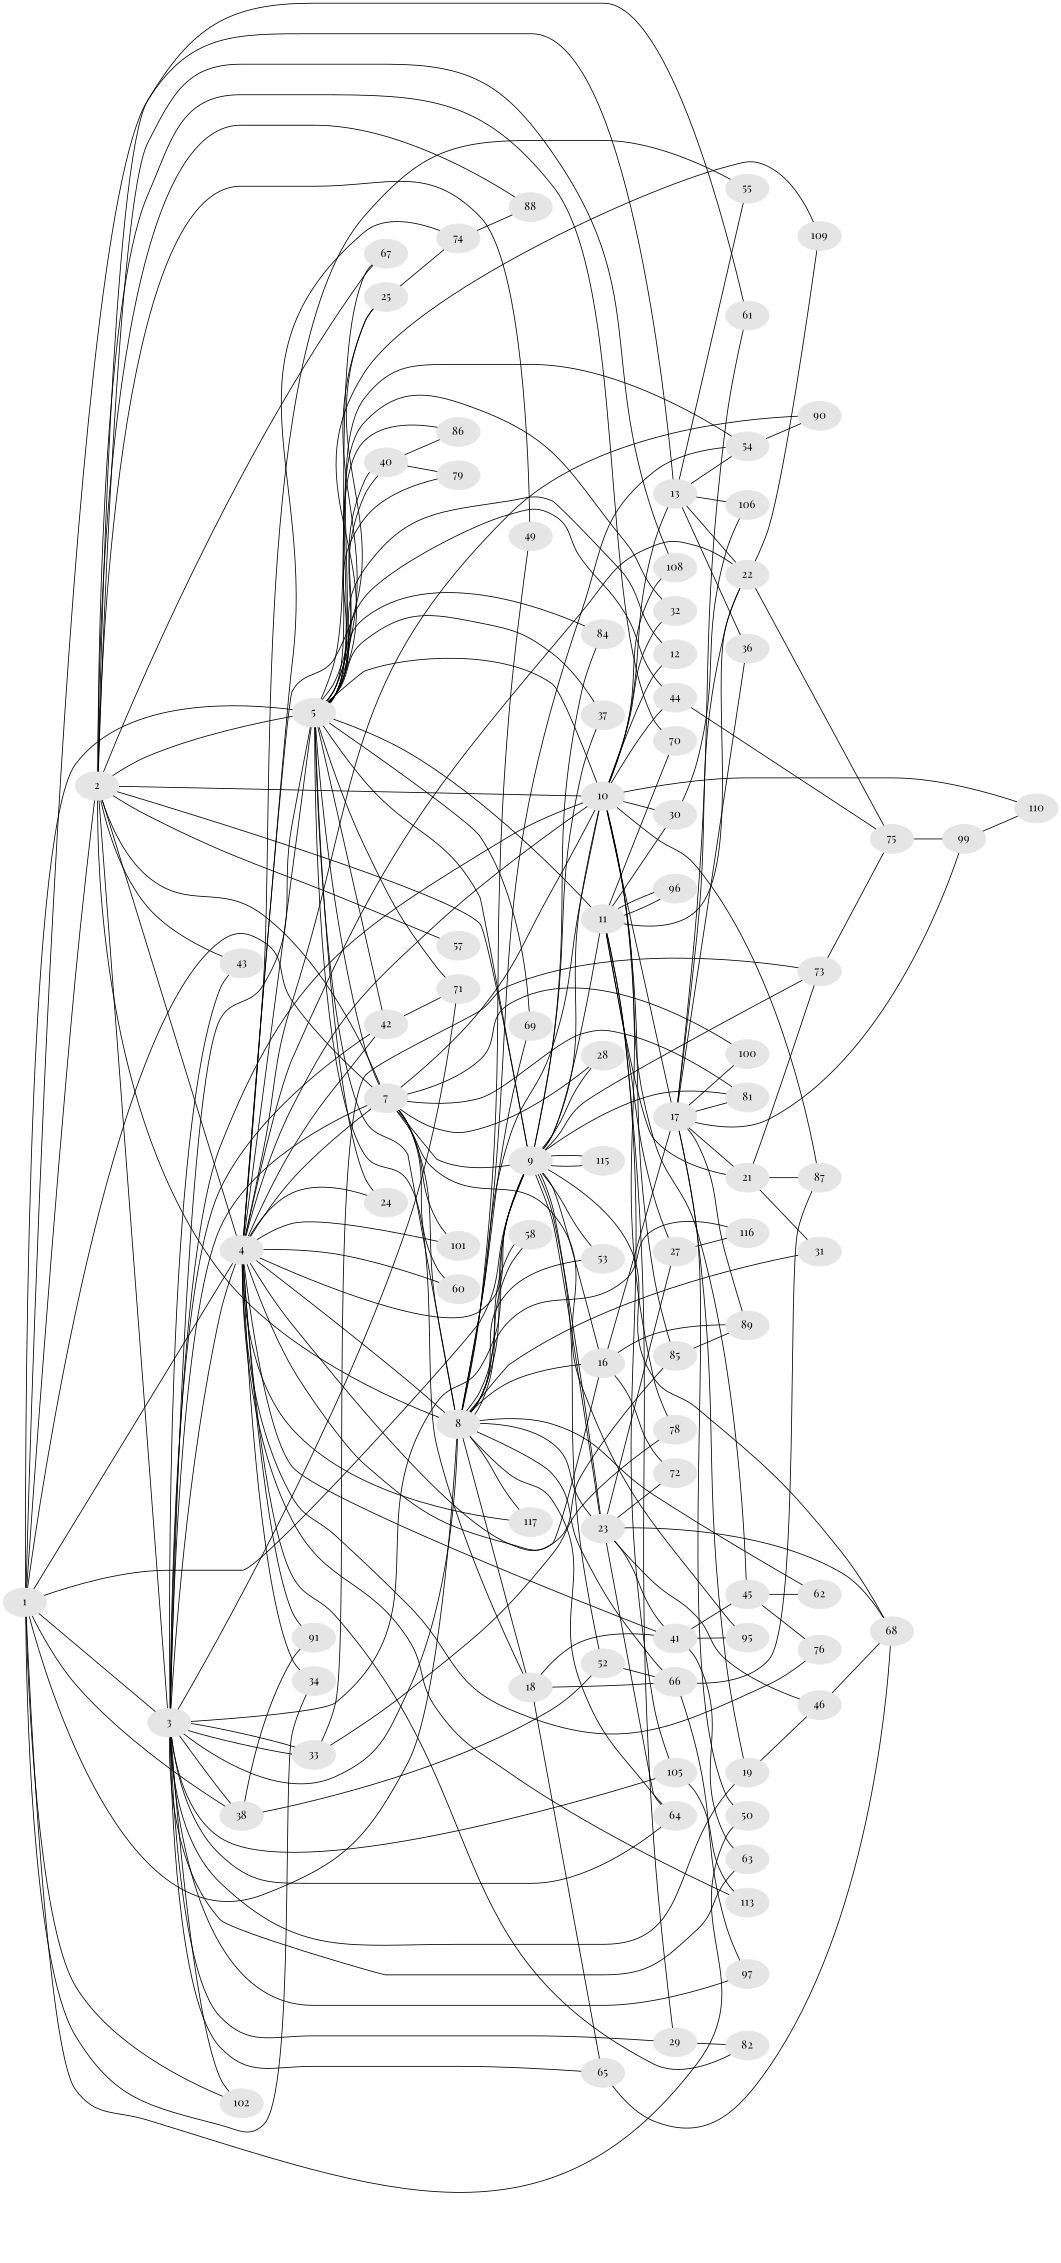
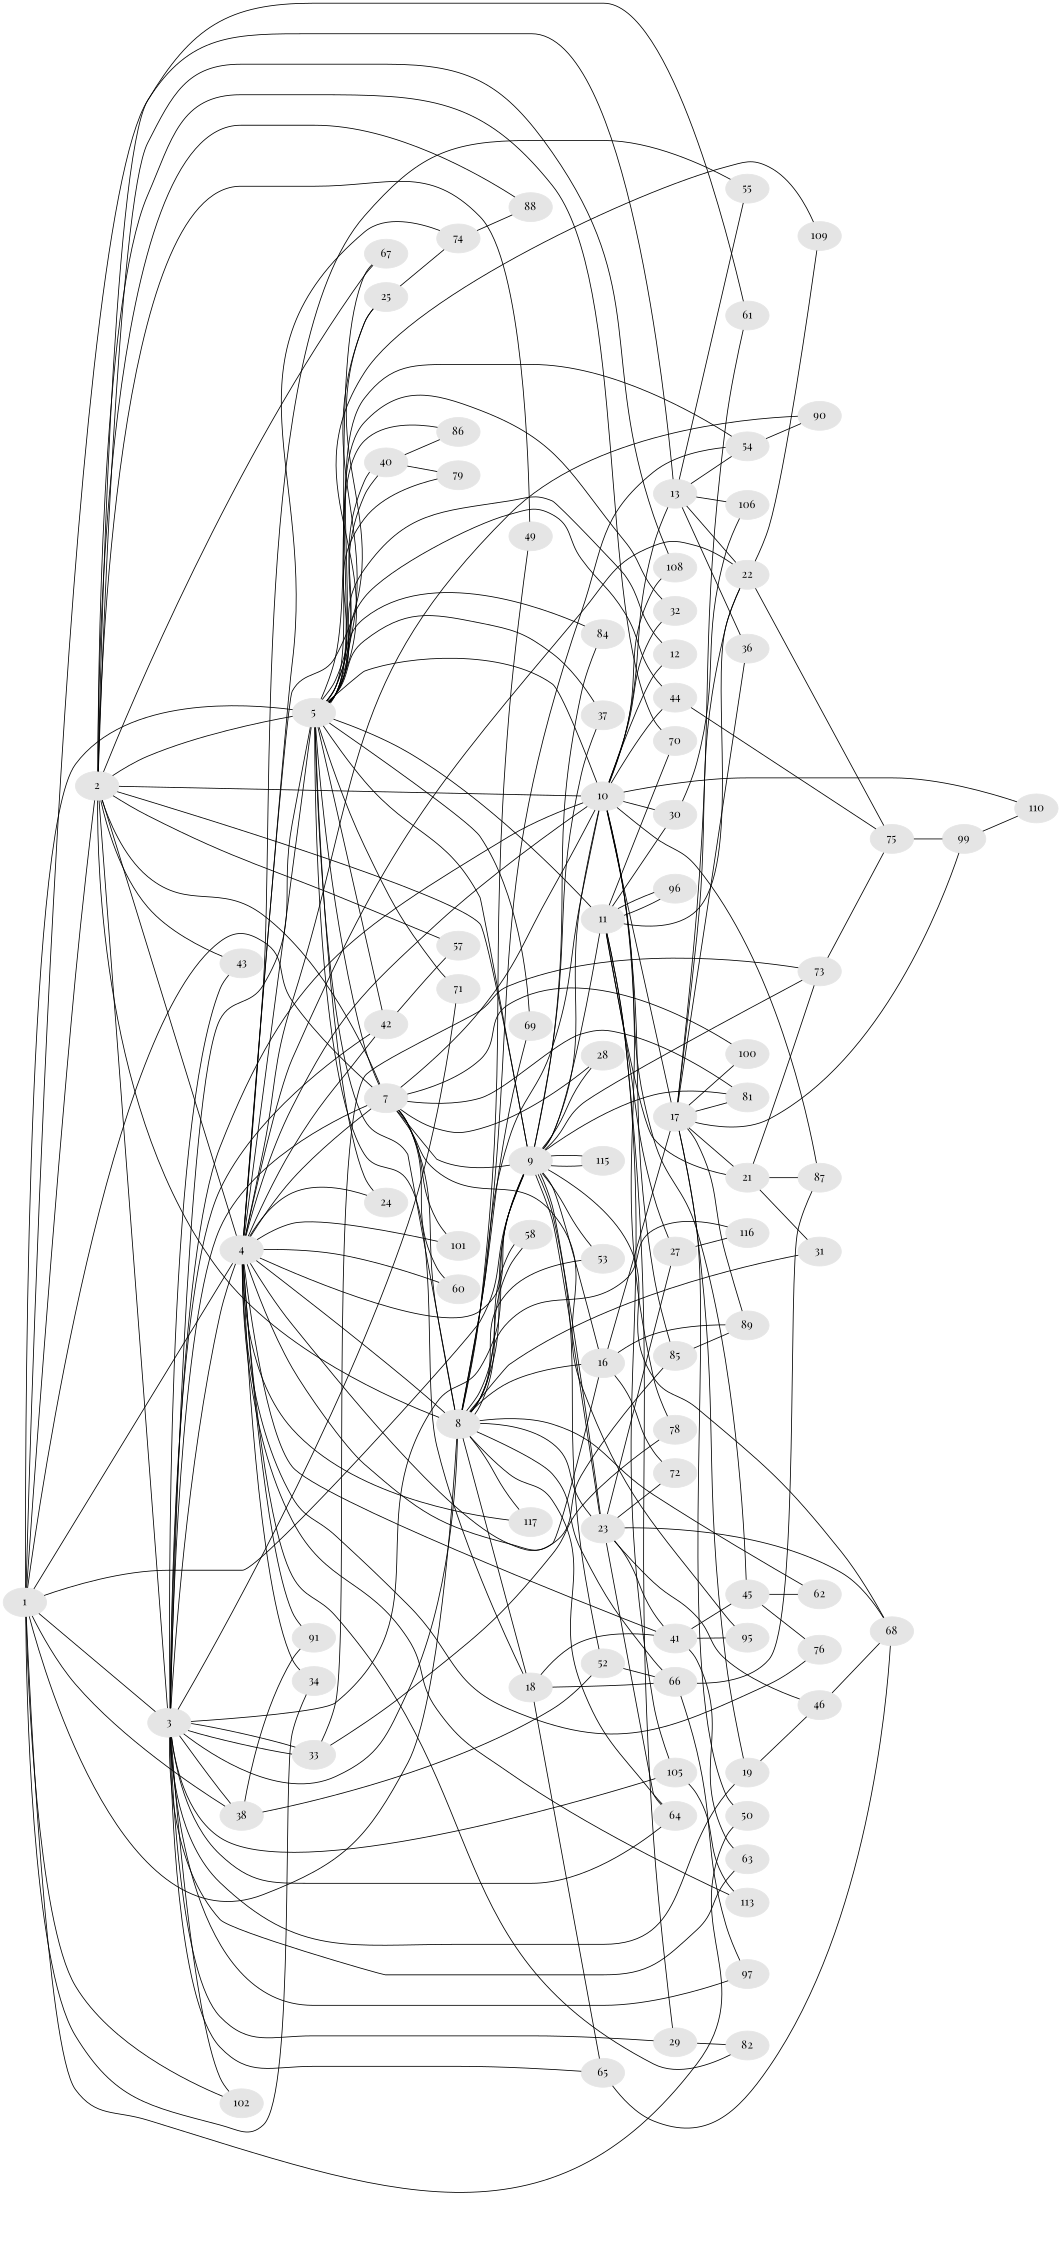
edge "71" -- "42": now "57" -- "42"
